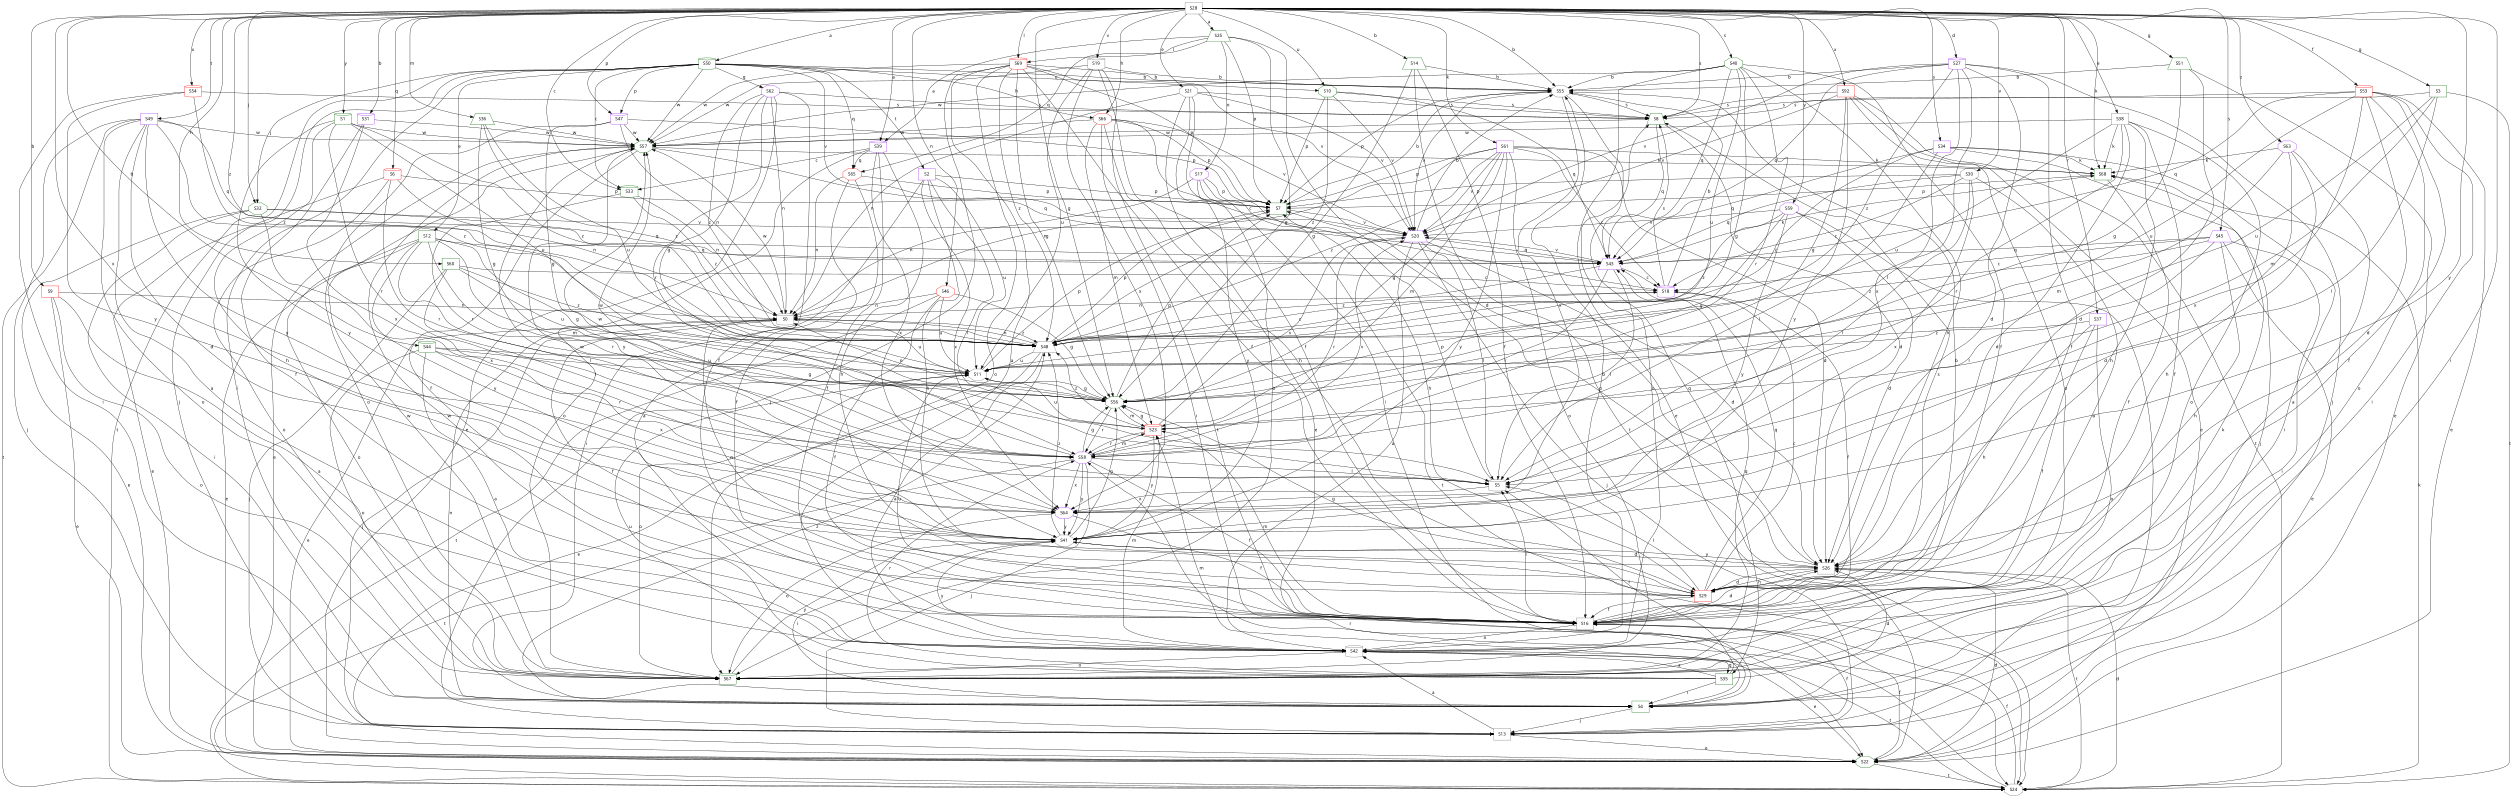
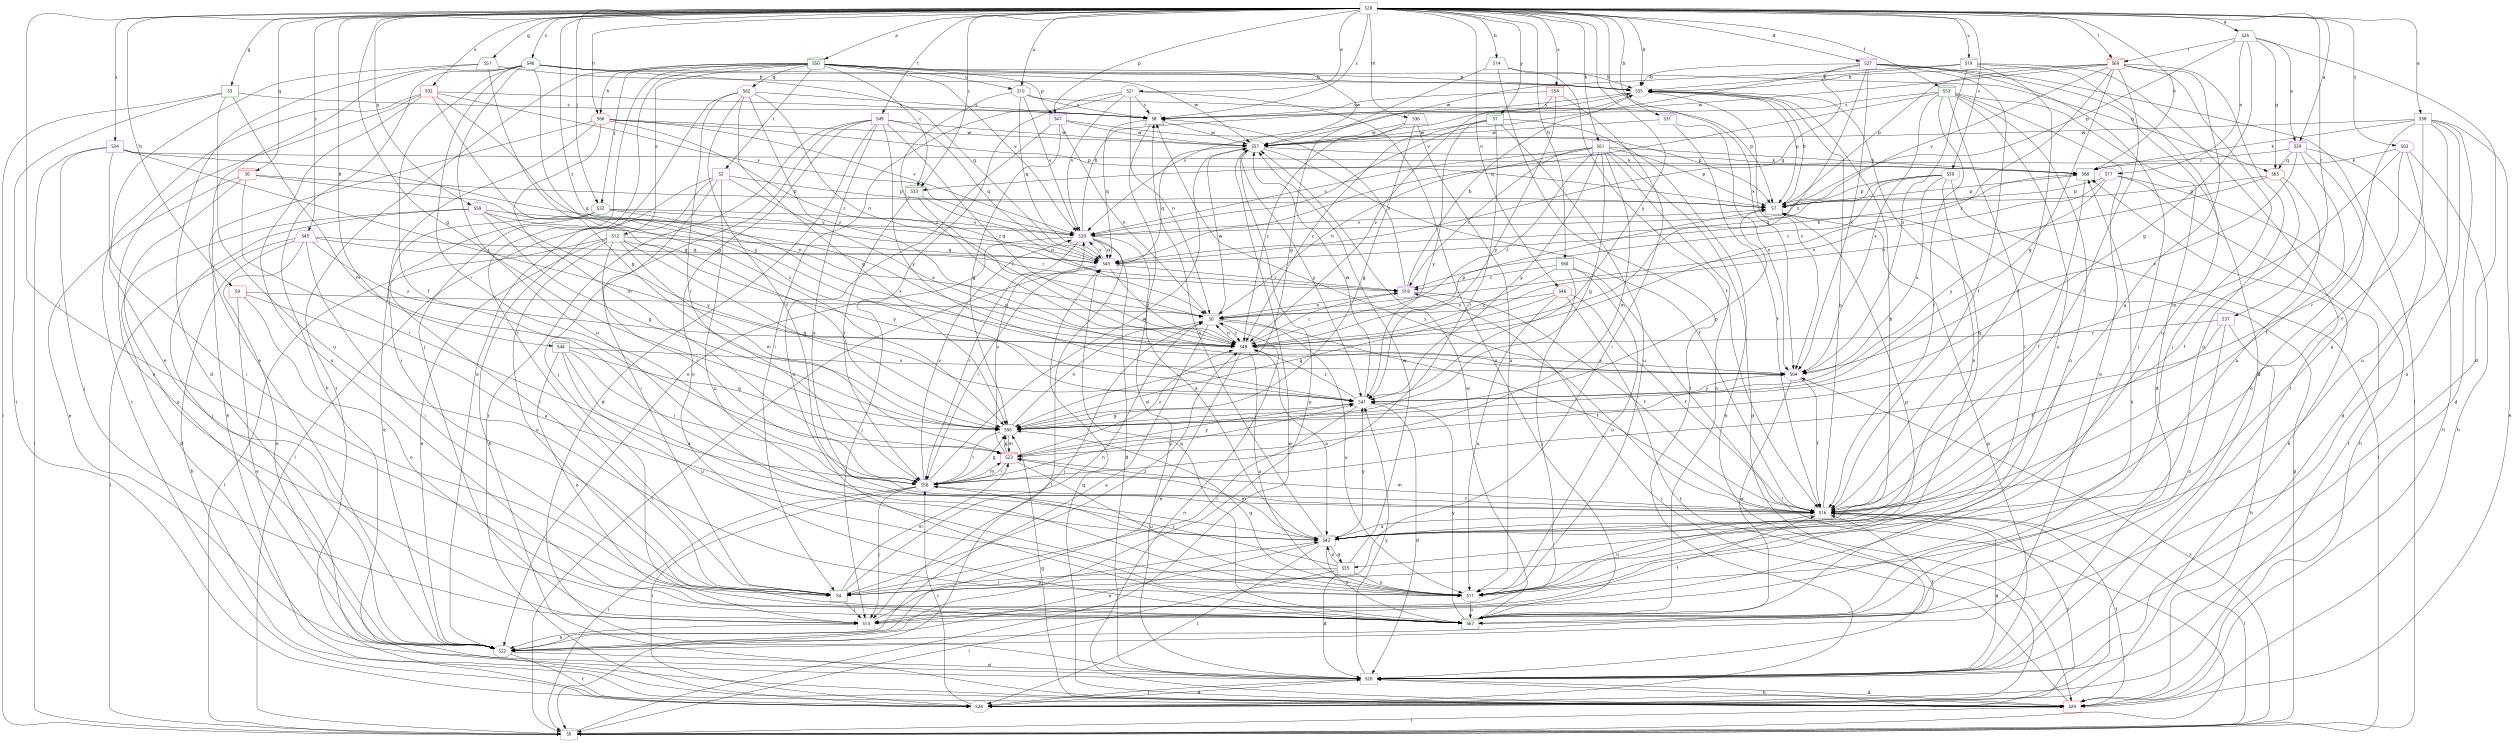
node "S53": color red -> darkgreen
edge "S58" -> "S64": now "S48" -> "S64"
edge "S42" -> "S55": reversed
